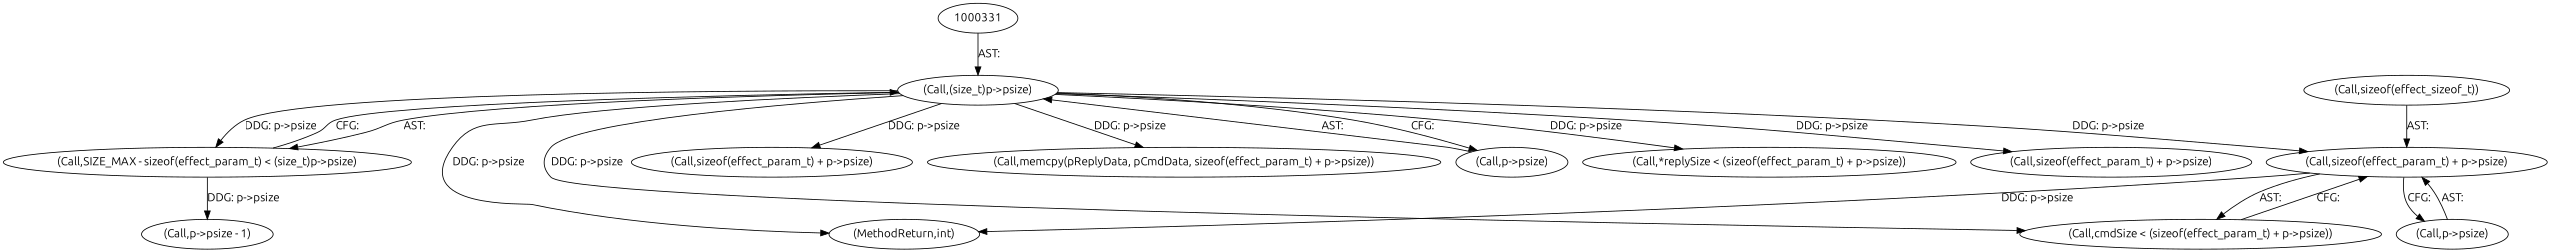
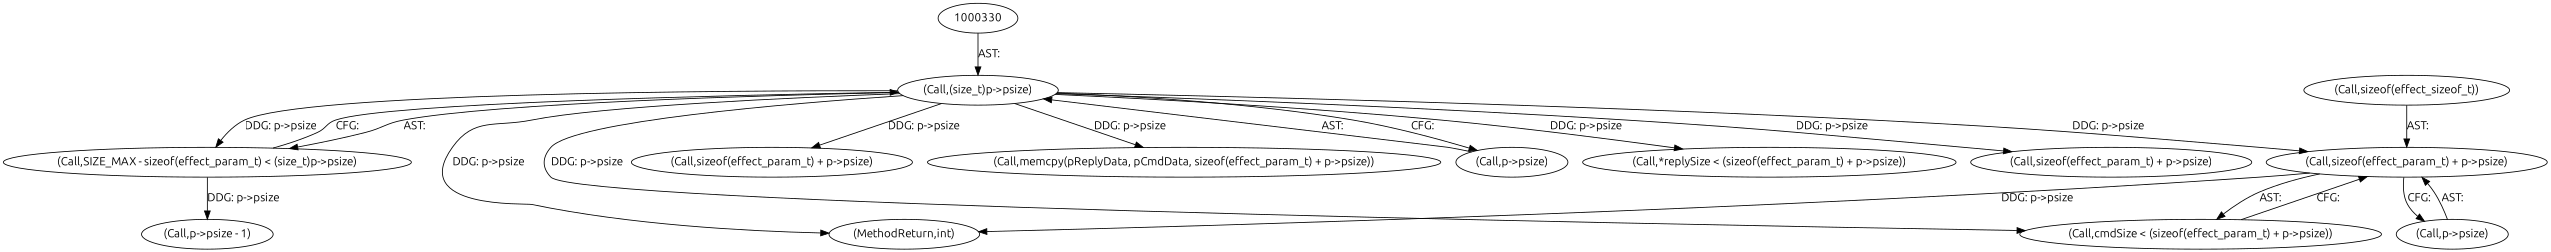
node "1000331": label "1000331" -> "1000330"
